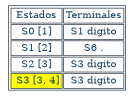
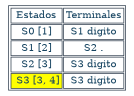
node "Estados": text "S6 ." -> "S2 ."
